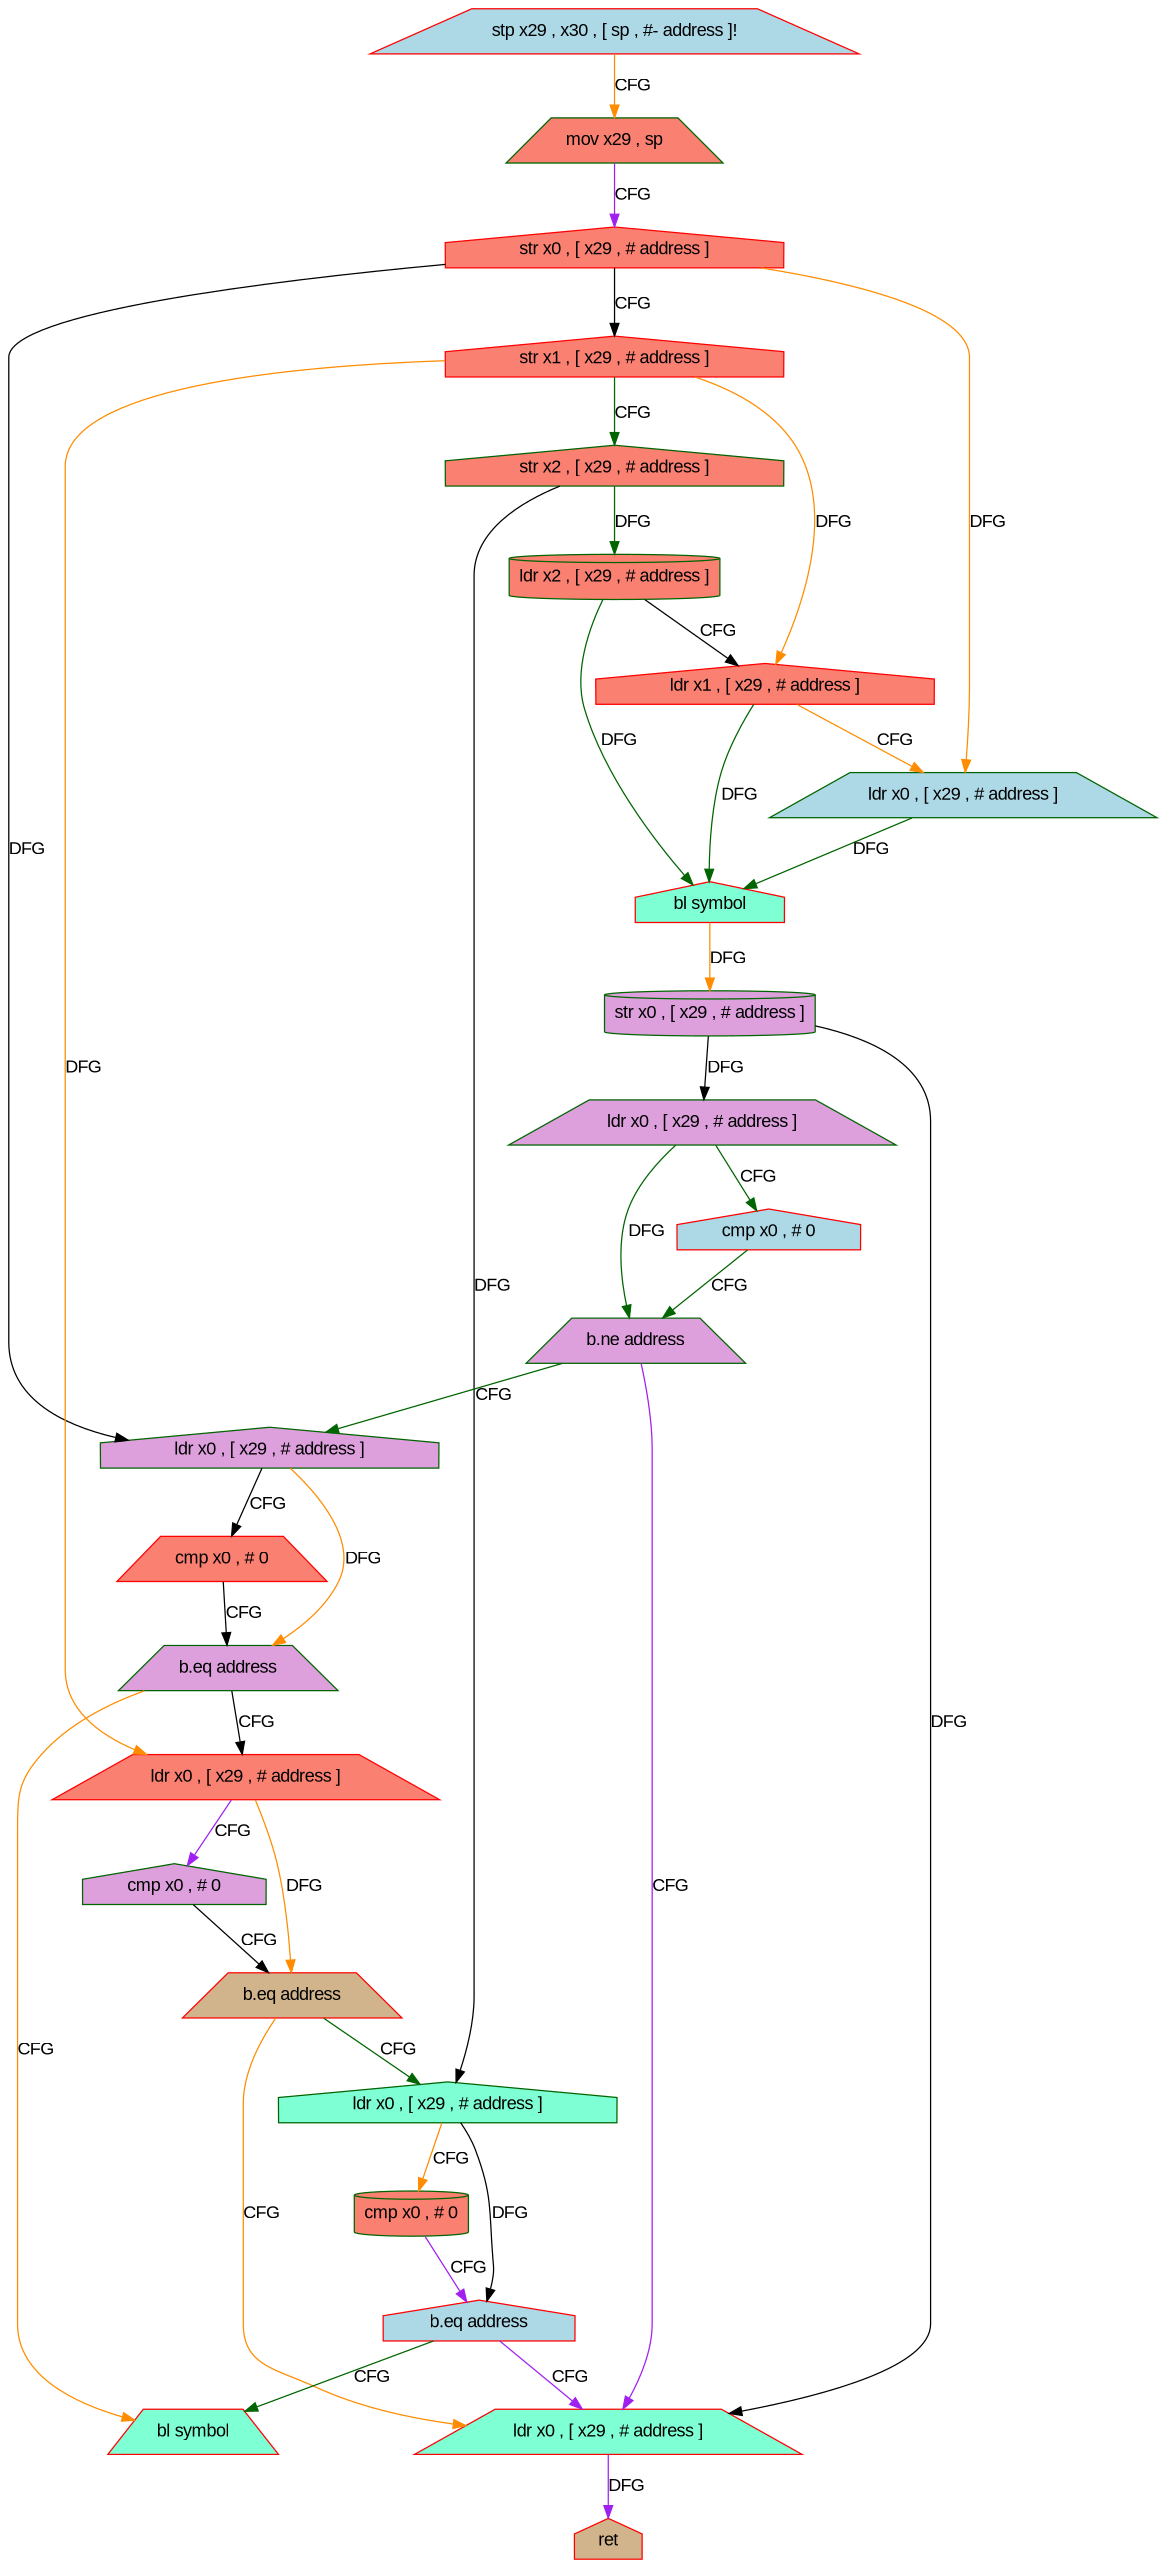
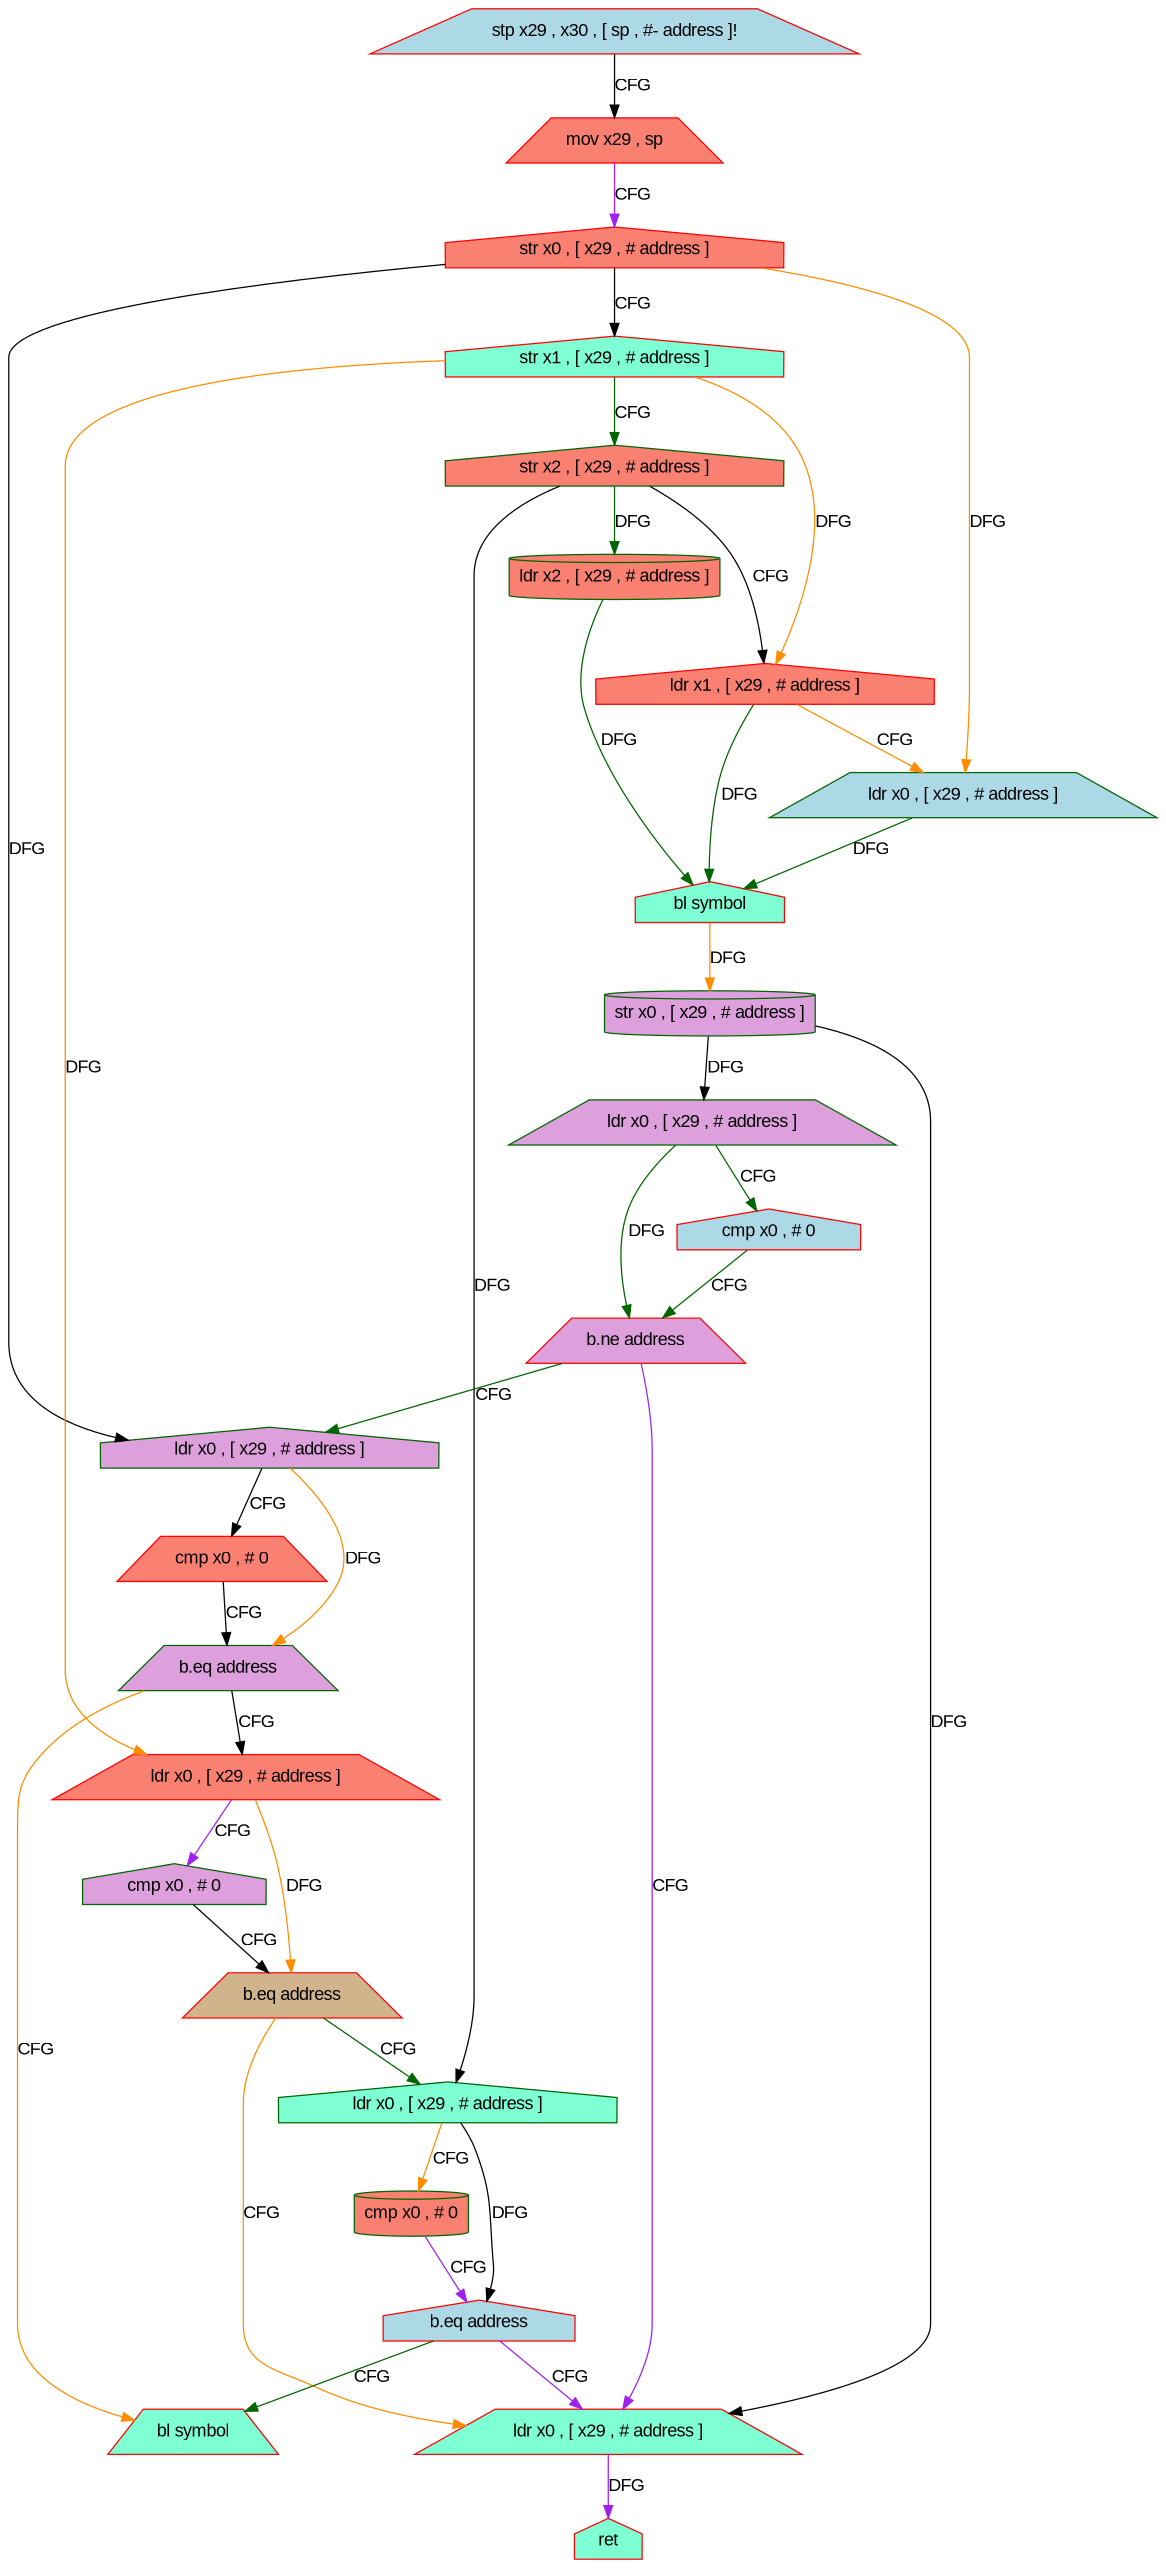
edge "stp x29 , x30 , [ sp , #- address ]!" -> "mov x29 , sp": color darkorange -> black
node "mov x29 , sp": color darkgreen -> red
node "str x1 , [ x29 , # address ]": fillcolor salmon -> aquamarine
edge "ldr x2 , [ x29 , # address ]" -> "ldr x1 , [ x29 , # address ]": now "str x2 , [ x29 , # address ]" -> "ldr x1 , [ x29 , # address ]"
node "b.ne address": color darkgreen -> red
node "ret": fillcolor tan -> aquamarine
